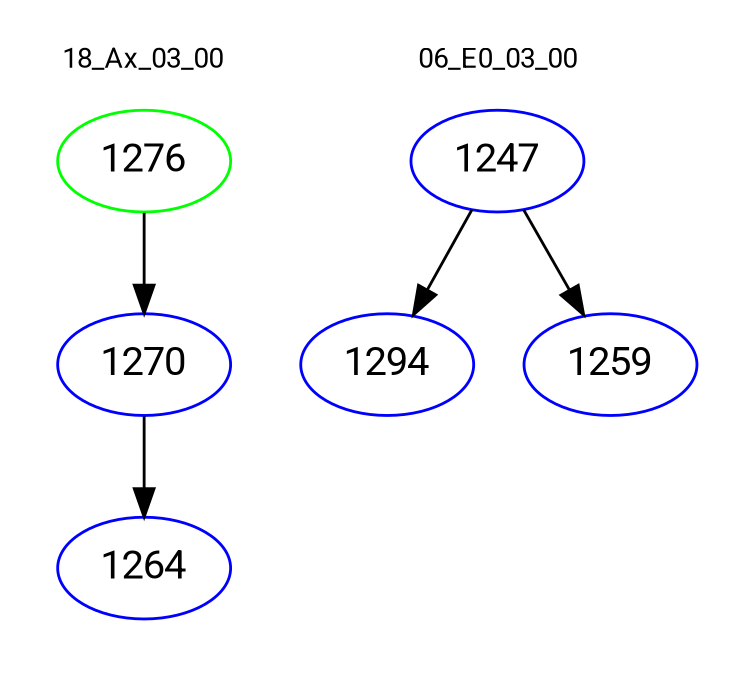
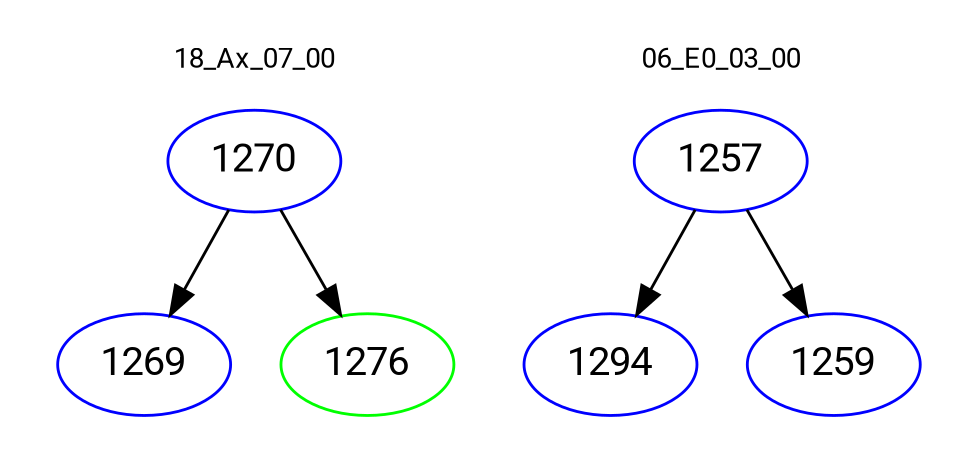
cluster "18_Ax_03_00": label "18_Ax_03_00" -> "18_Ax_07_00"
node "1247": label "1247" -> "1257"
edge "1276" -> "1270": reversed
node "1264": label "1264" -> "1269"
